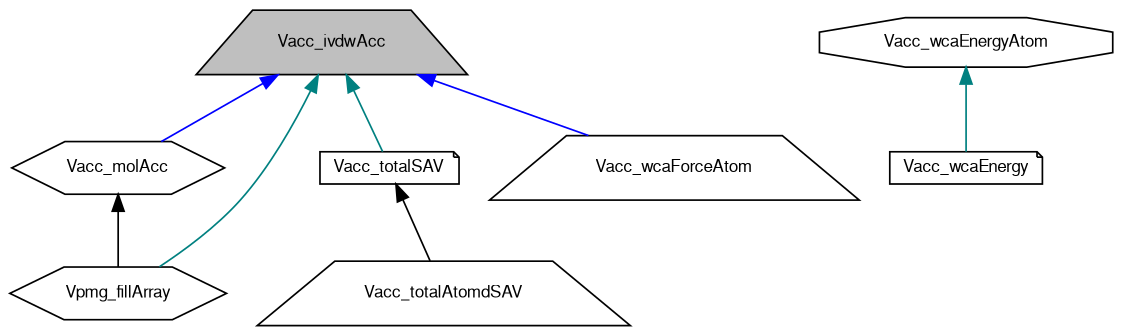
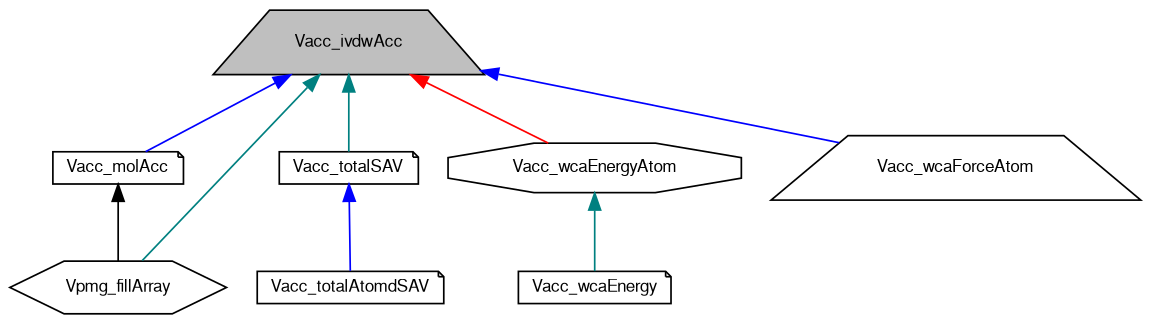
edge "Vacc_wcaEnergyAtom" -> "Vacc_ivdwAcc": added
node "Vacc_molAcc": shape hexagon -> note
edge "Vacc_totalAtomdSAV" -> "Vacc_totalSAV": color black -> blue
node "Vacc_totalAtomdSAV": shape trapezium -> note
